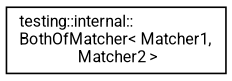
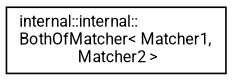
node "testing::internal:: BothOfMatcher< Matcher1, Matcher2 >": label "testing::internal:: BothOfMatcher< Matcher1, Matcher2 >" -> "internal::internal:: BothOfMatcher< Matcher1, Matcher2 >"
